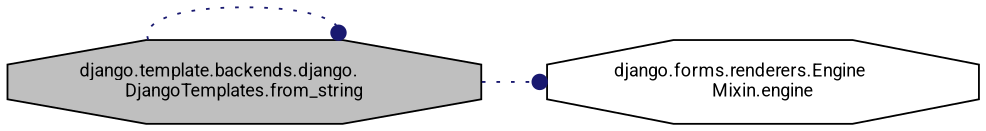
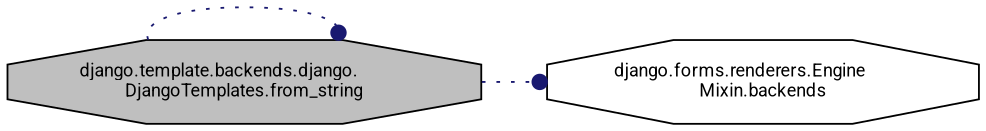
node "django.forms.renderers.Engine Mixin.engine": label "django.forms.renderers.Engine Mixin.engine" -> "django.forms.renderers.Engine Mixin.backends"
